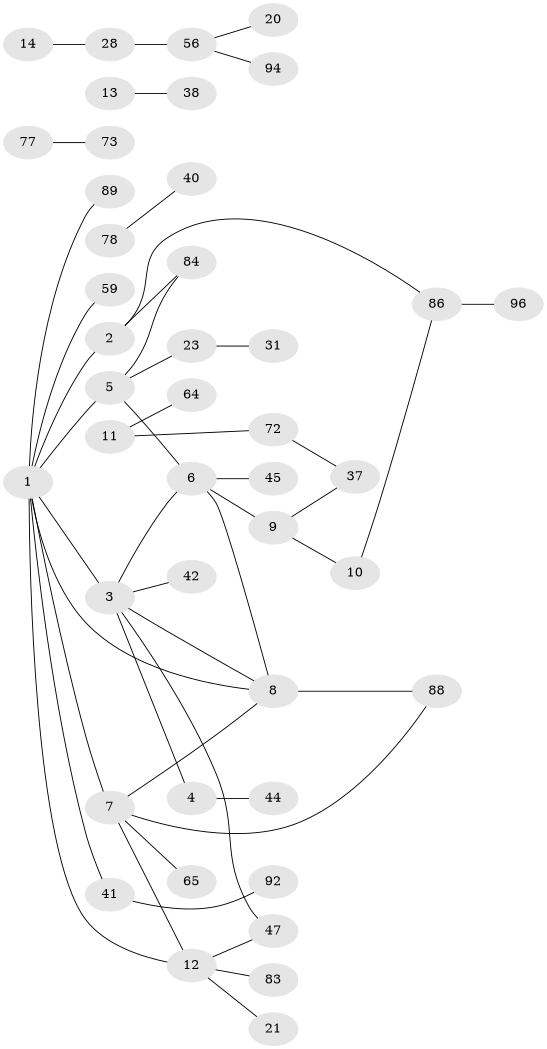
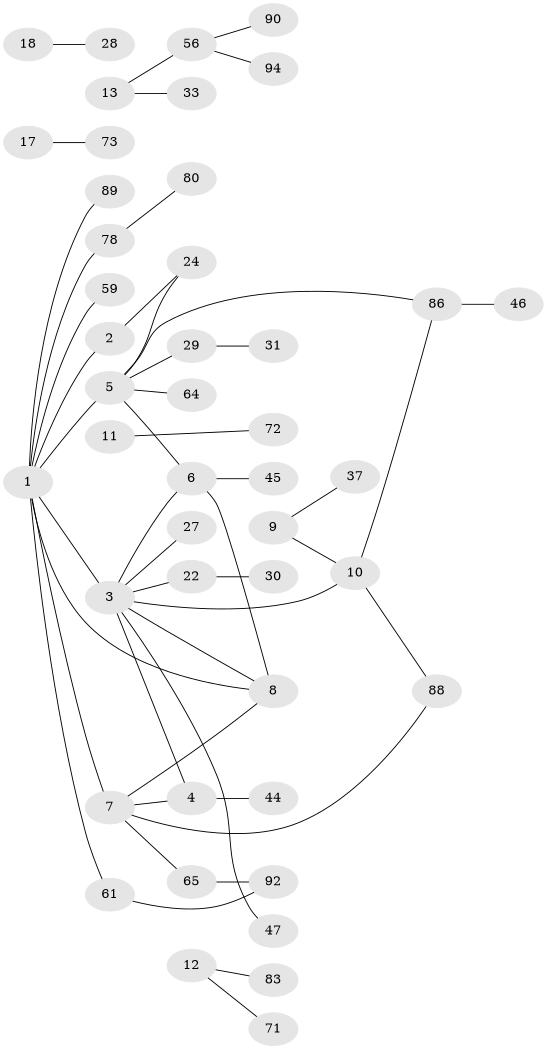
node "20": label "20" -> "90"
node "14": label "14" -> "18"
edge "28" -- "56": now "13" -- "56"
node "38": label "38" -> "33"
node "77": label "77" -> "17"
node "40": label "40" -> "80"
edge "86" -- "2": now "86" -- "5"
node "84": label "84" -> "24"
node "96": label "96" -> "46"
node "23": label "23" -> "29"
edge "64" -- "11": now "64" -- "5"
edge "72" -- "37": removed
edge "6" -- "9": removed
node "27": added
node "42": label "42" -> "22"
node "30": added
edge "10" -- "3": added
edge "8" -- "88": now "10" -- "88"
edge "1" -- "12": now "1" -- "78"
edge "65" -- "92": added
edge "7" -- "12": now "7" -- "4"
node "41": label "41" -> "61"
edge "47" -- "12": removed
node "21": label "21" -> "71"
